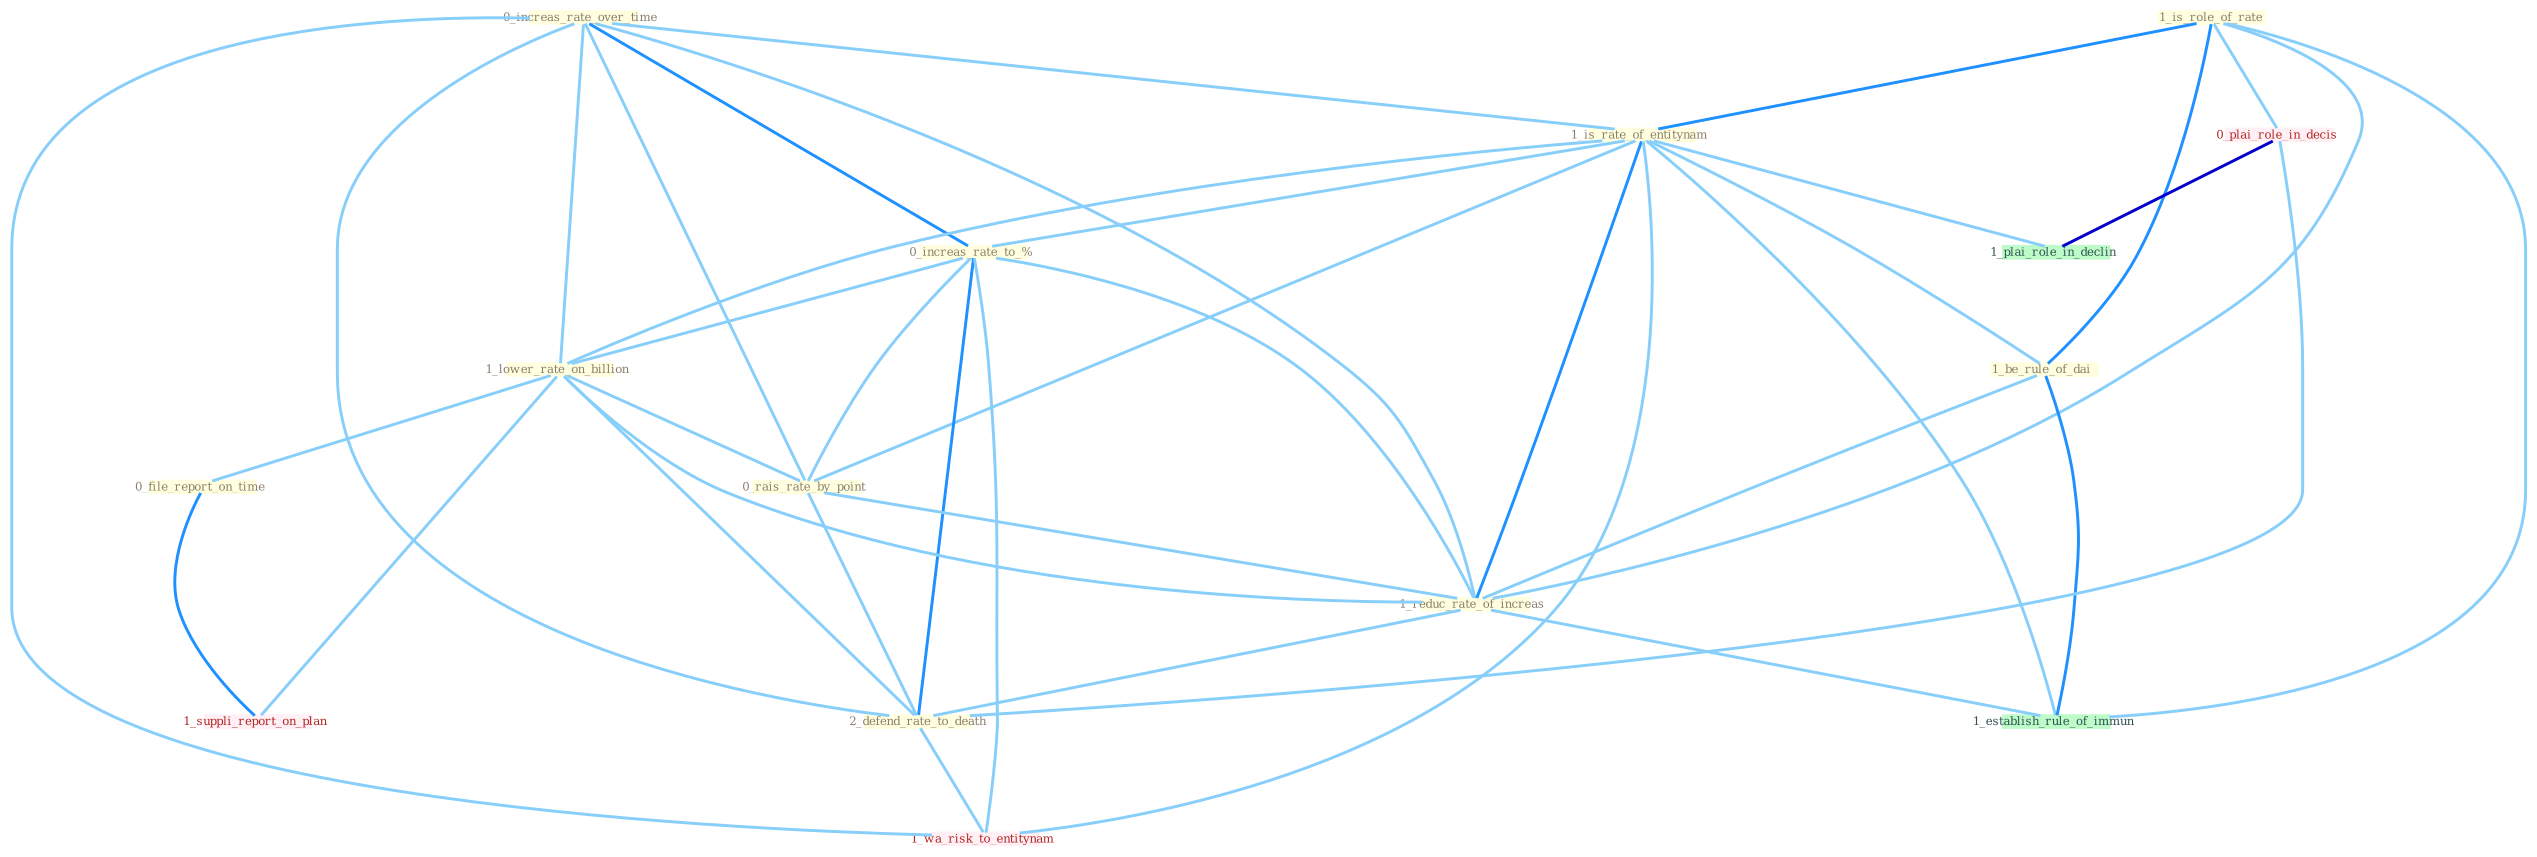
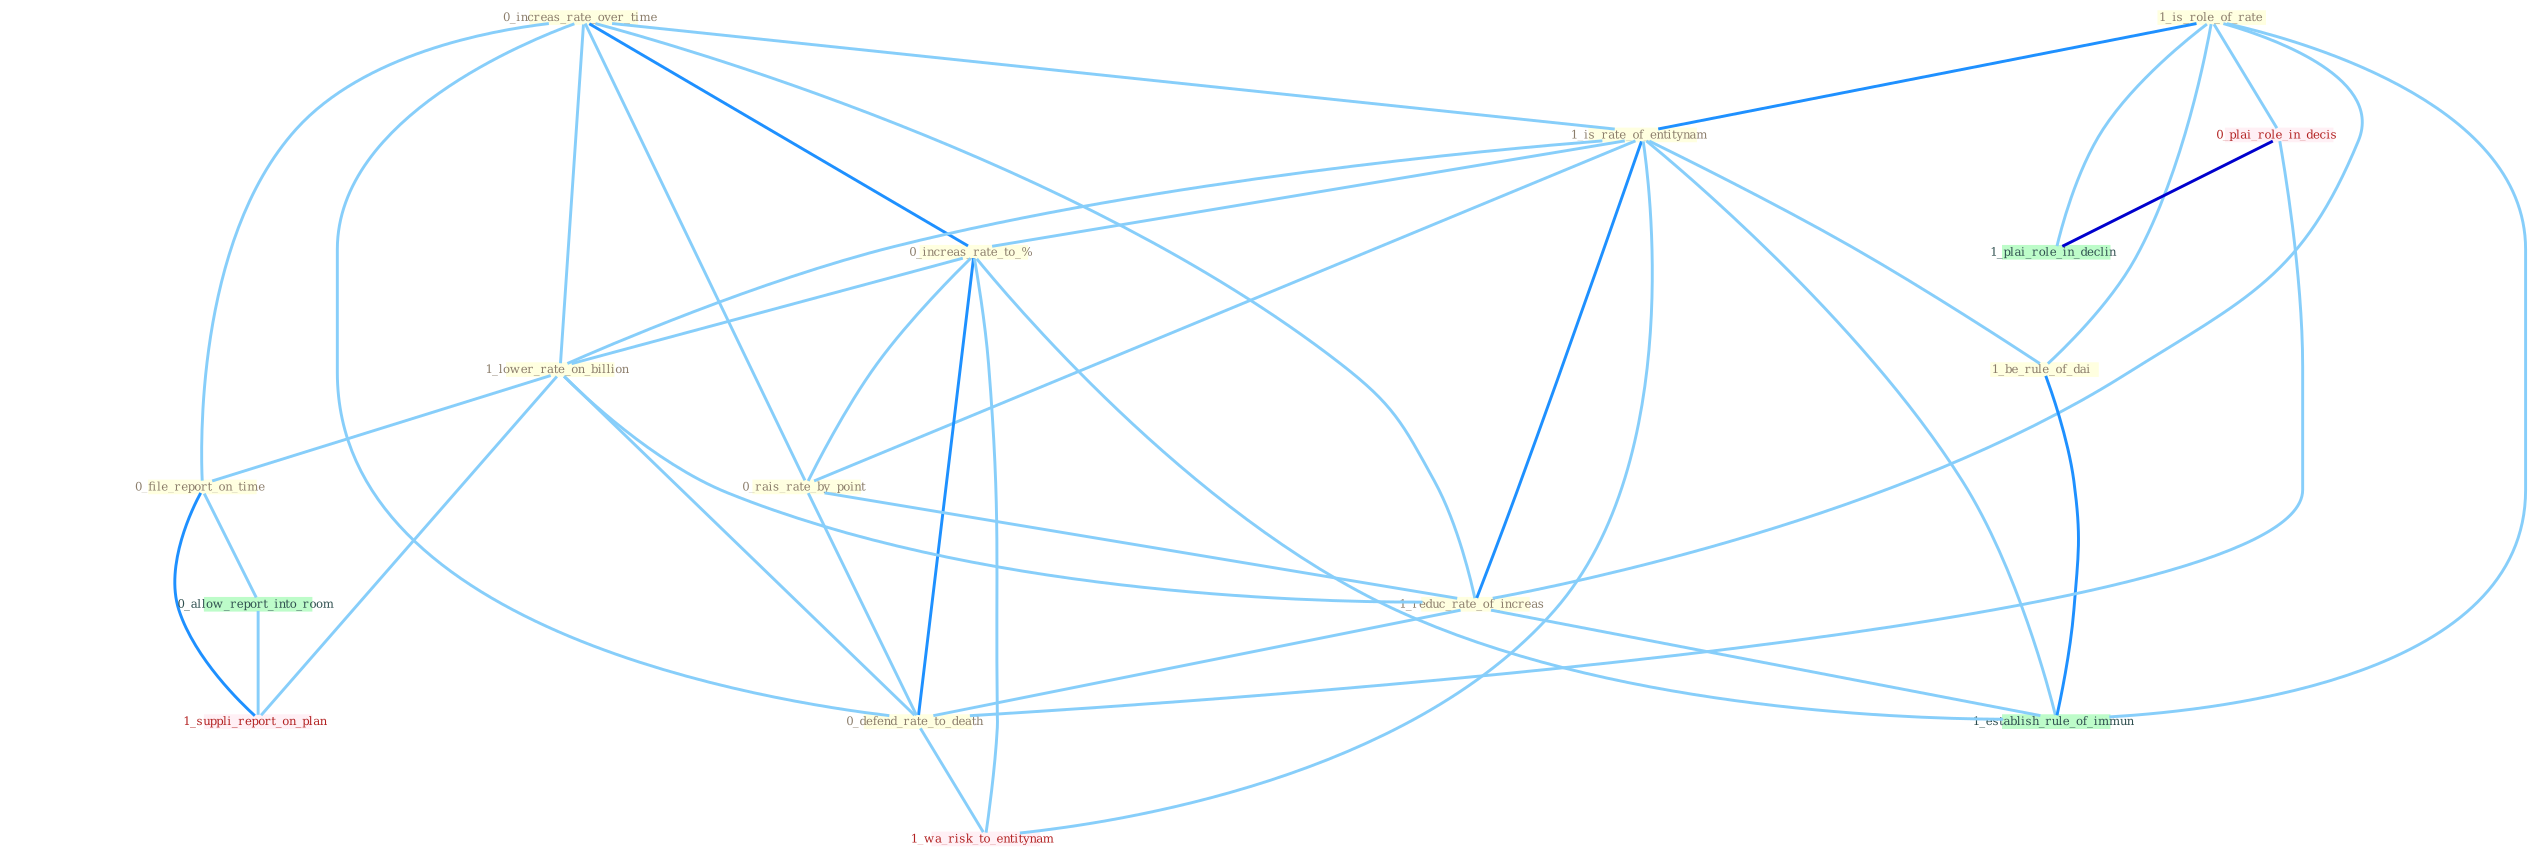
edge "1_is_rate_of_entitynam" -- "1_plai_role_in_declin": now "1_is_role_of_rate" -- "1_plai_role_in_declin"
edge "1_is_role_of_rate" -- "1_be_rule_of_dai": color #1e90ff -> #87cefa
edge "0_increas_rate_to_%" -- "1_reduc_rate_of_increas": now "0_increas_rate_to_%" -- "1_establish_rule_of_immun"
edge "1_lower_rate_on_billion" -- "0_rais_rate_by_point": removed
edge "1_be_rule_of_dai" -- "1_reduc_rate_of_increas": removed
node "0_allow_report_into_room": added
edge "0_increas_rate_over_time" -- "1_wa_risk_to_entitynam": now "0_increas_rate_over_time" -- "0_file_report_on_time"
node "2_defend_rate_to_death": label "2_defend_rate_to_death" -> "0_defend_rate_to_death"
